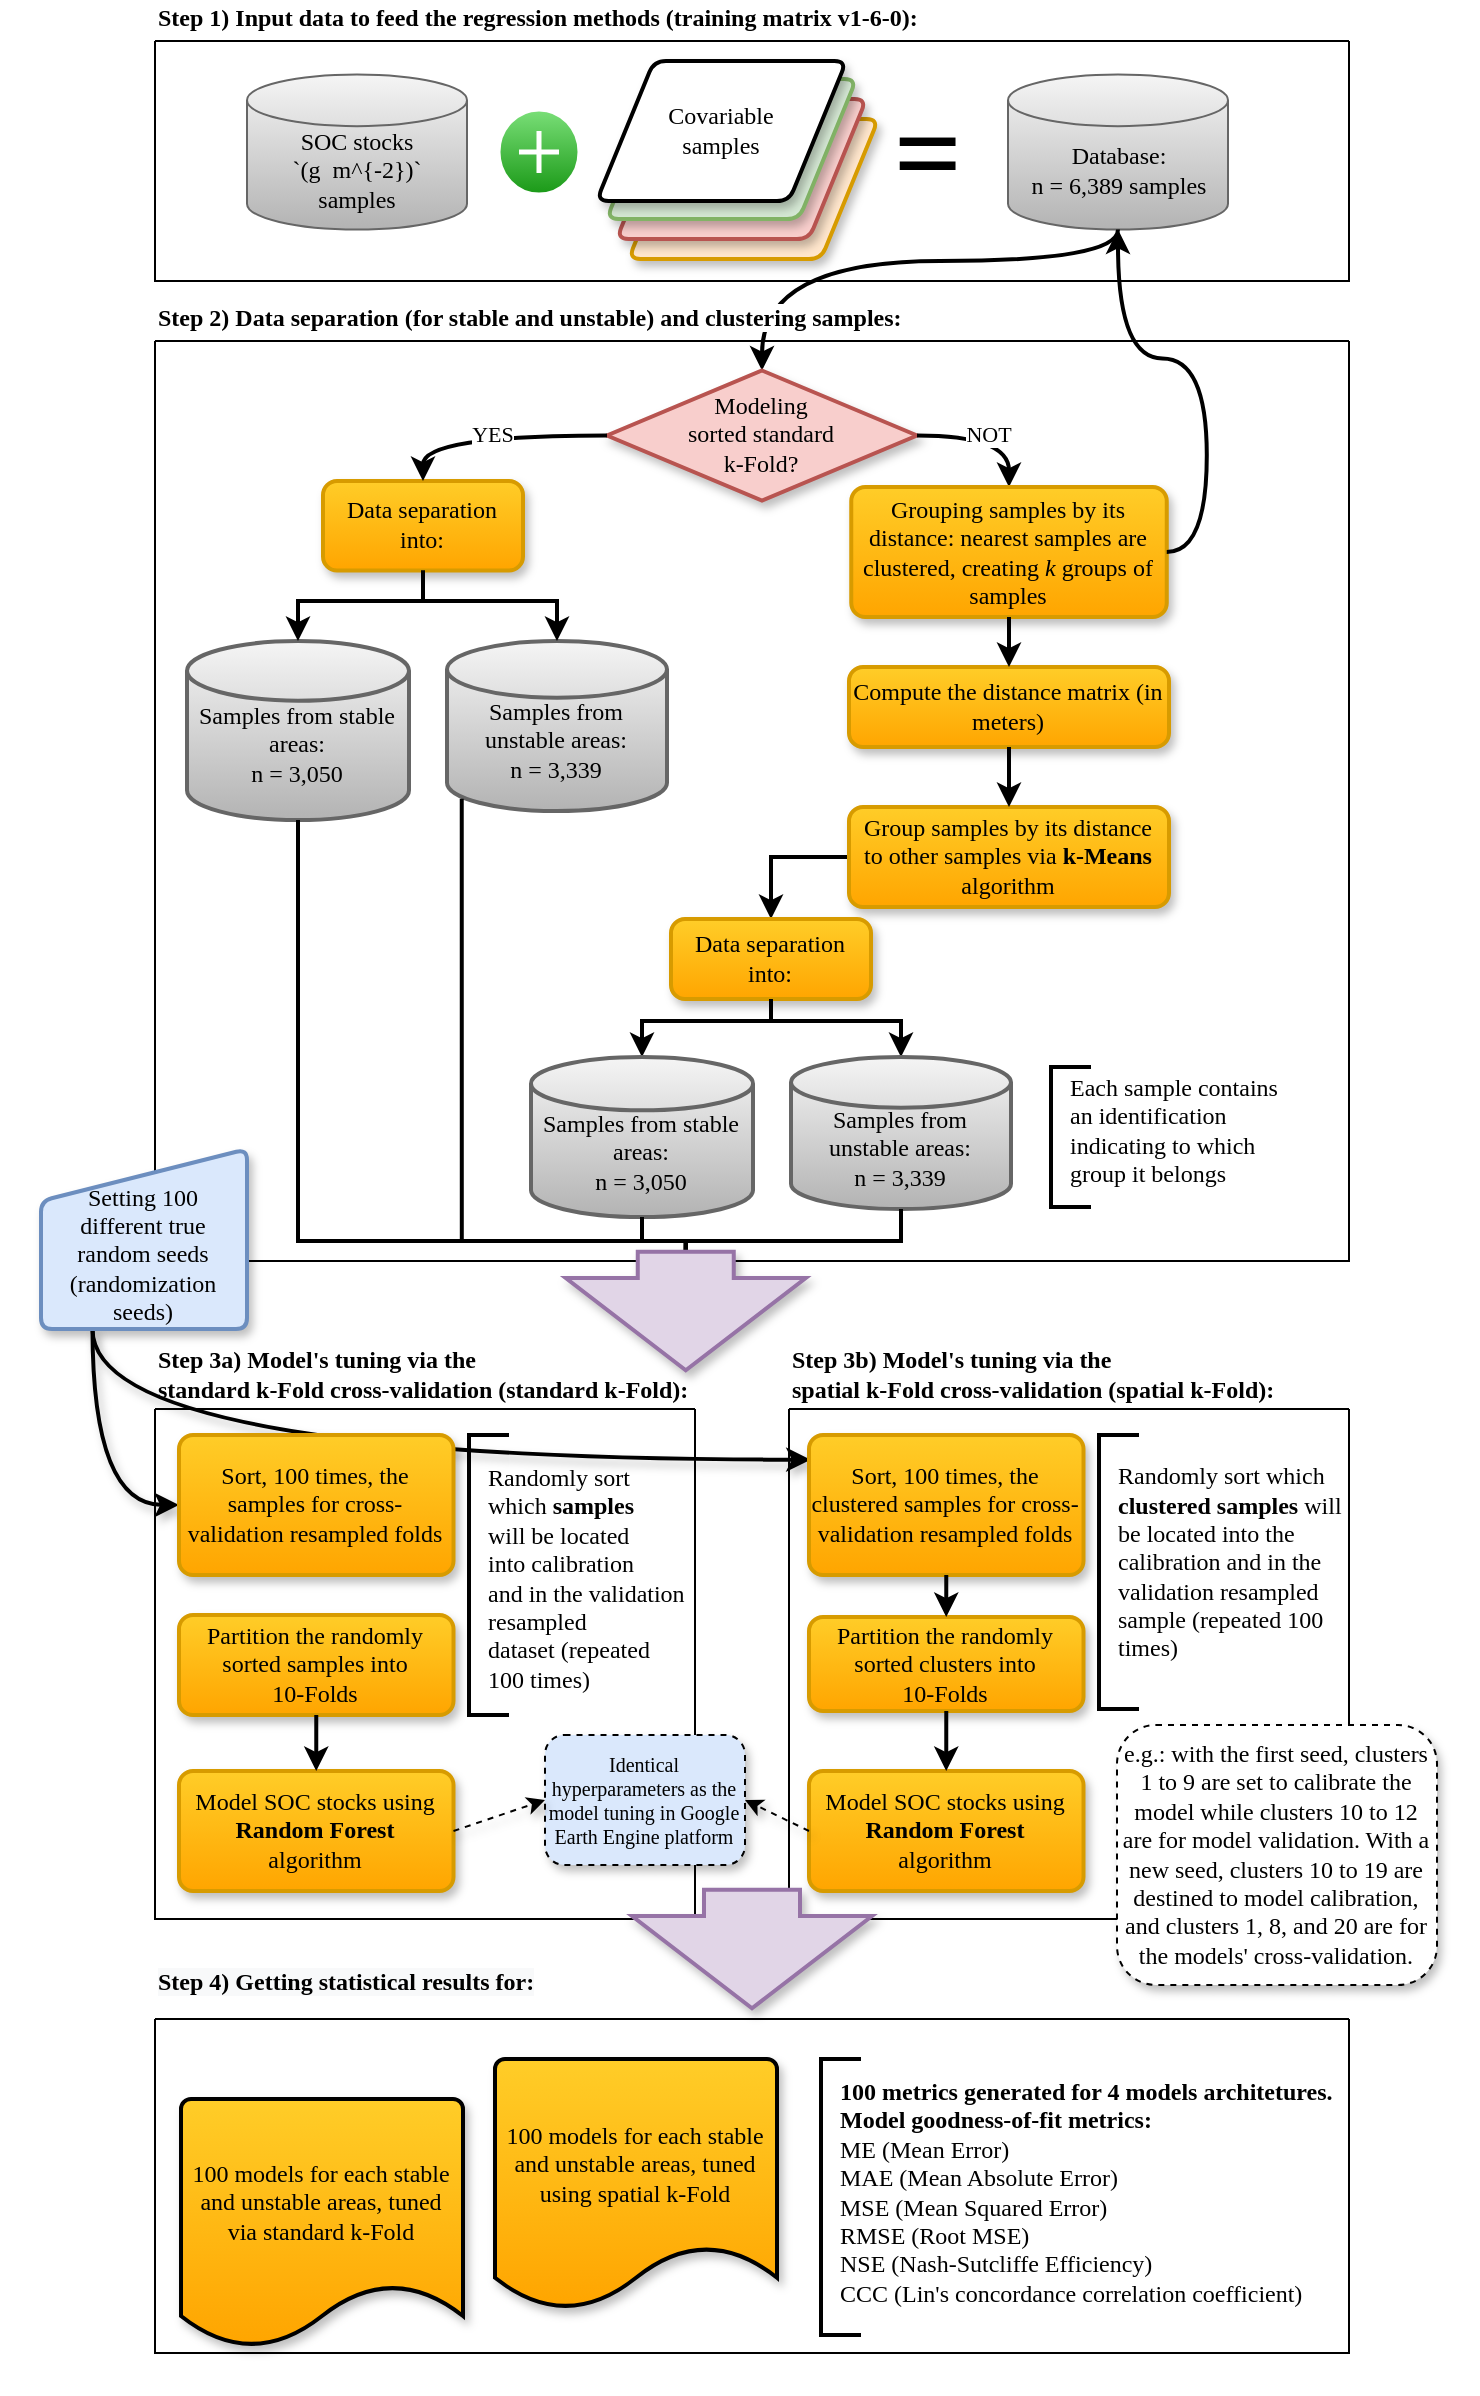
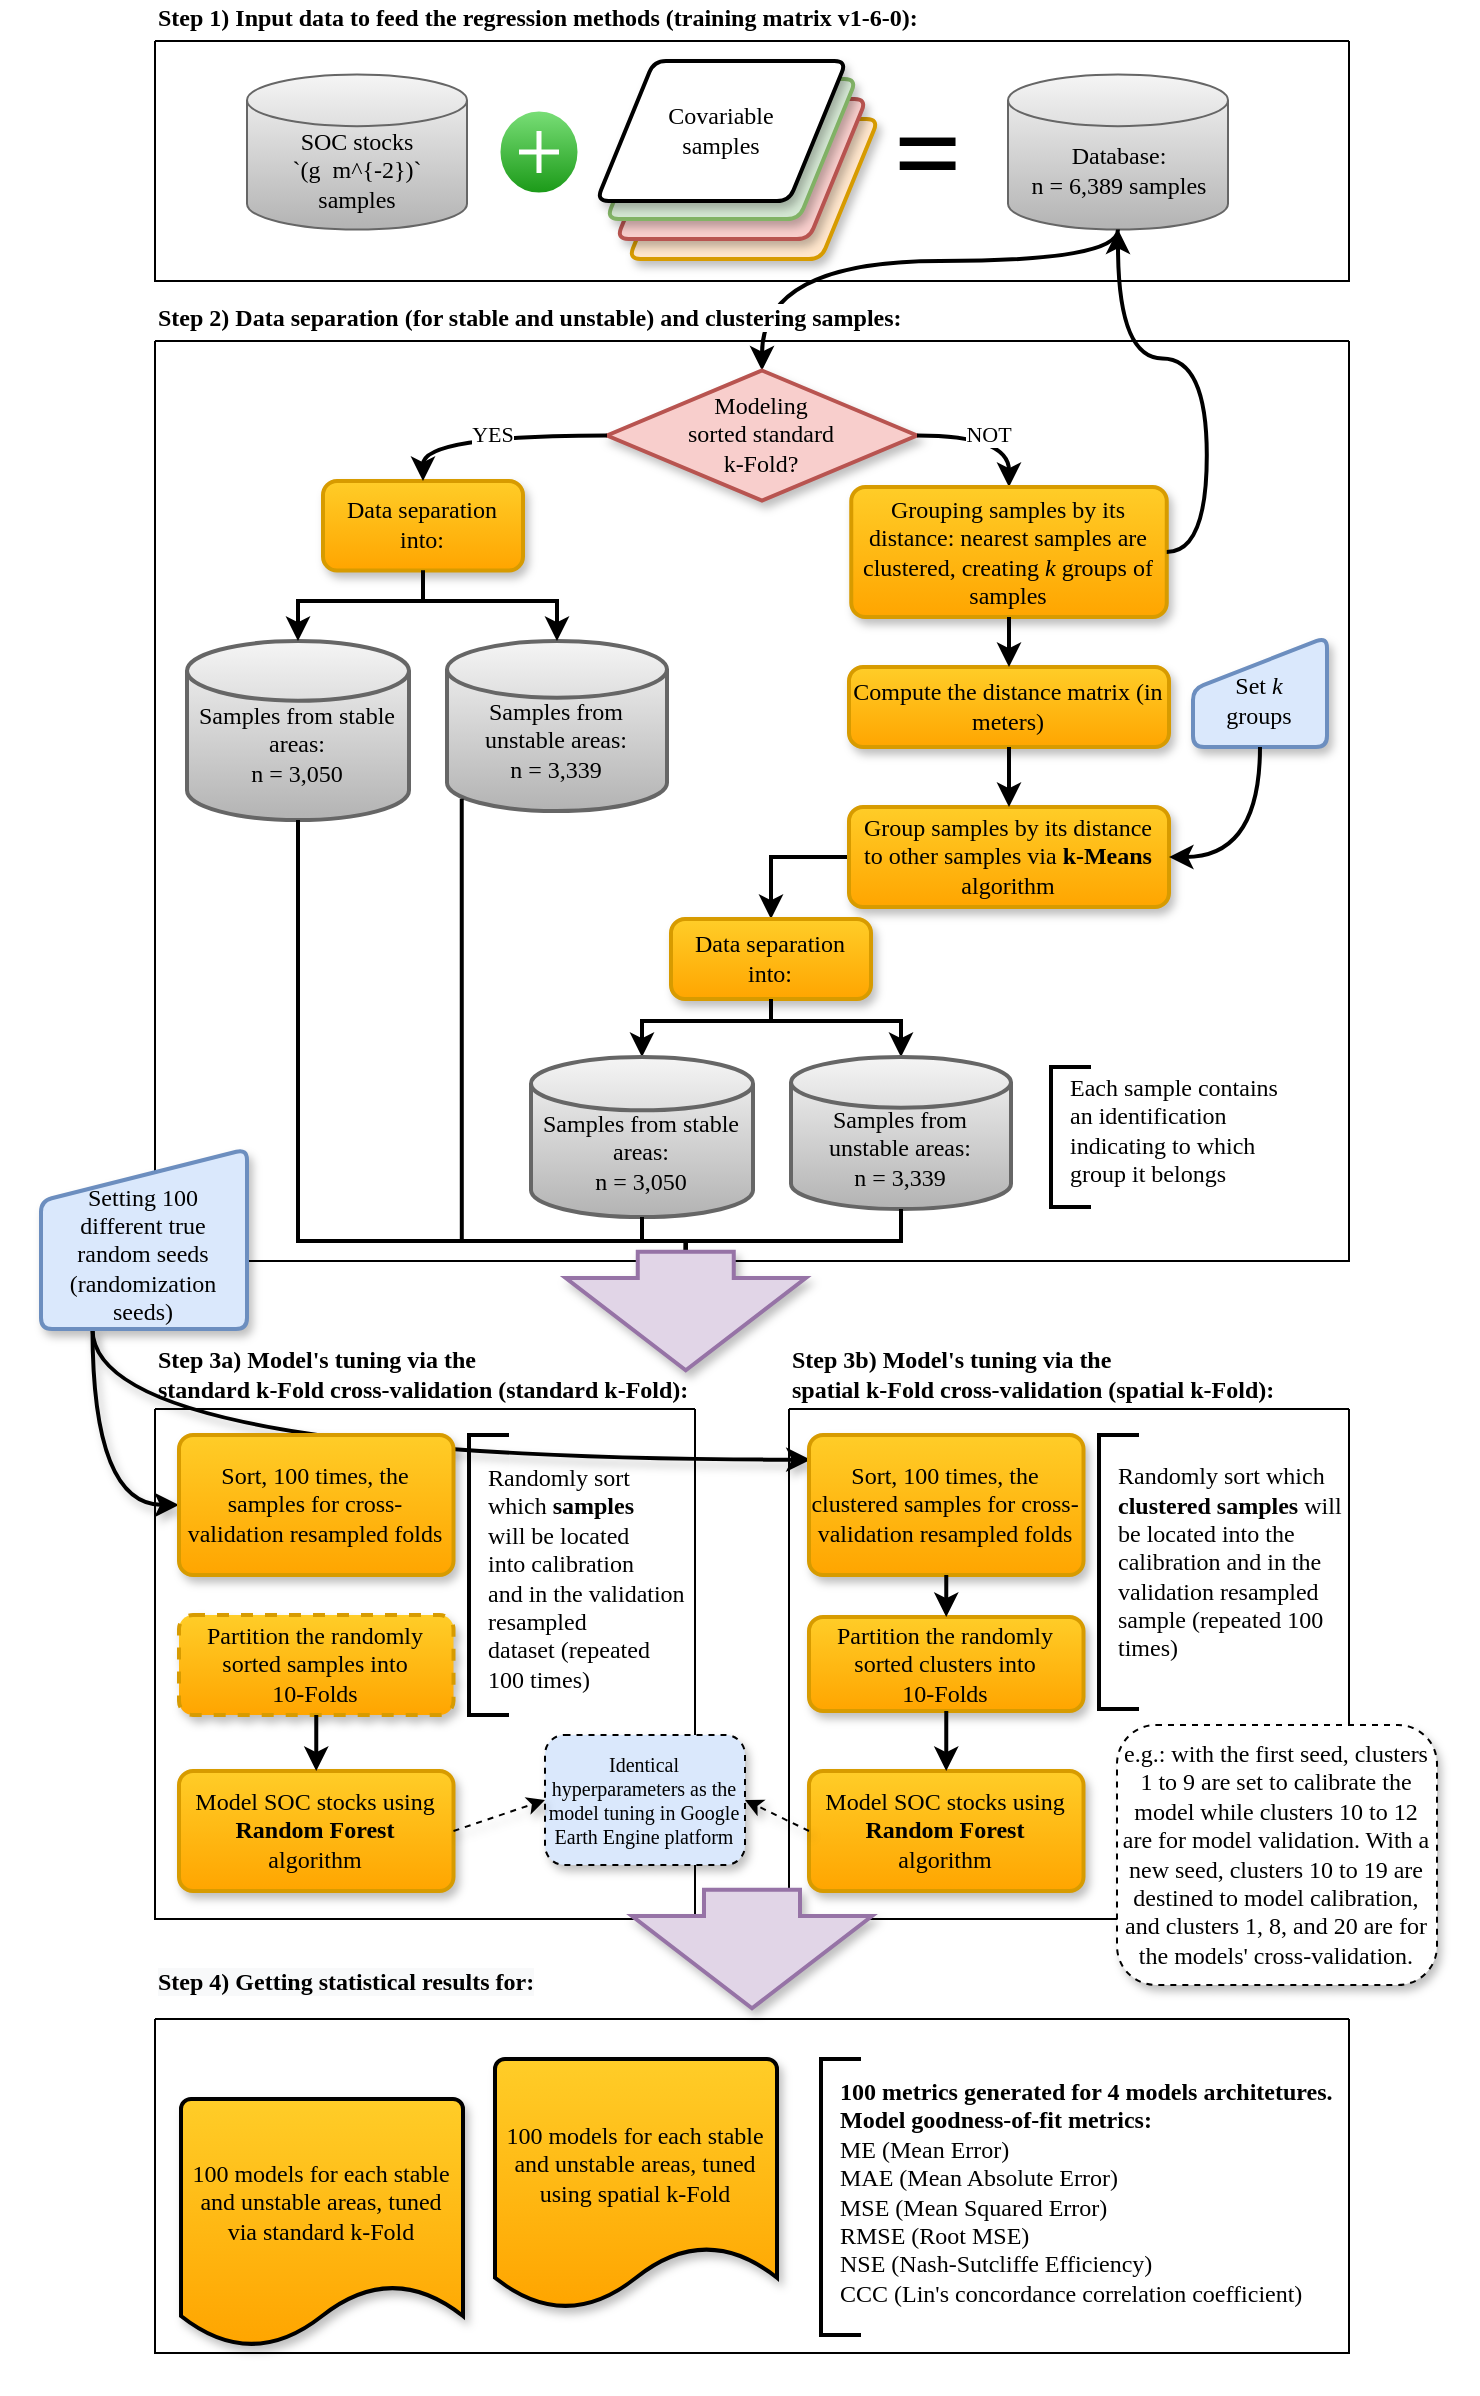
node "Set k groups": added
edge "Set k groups" -> "Group samples by its distance to other samples via k-Means algorithm": added
node "Partition the randomly sorted samples into 10-Folds": style solid -> dashed
